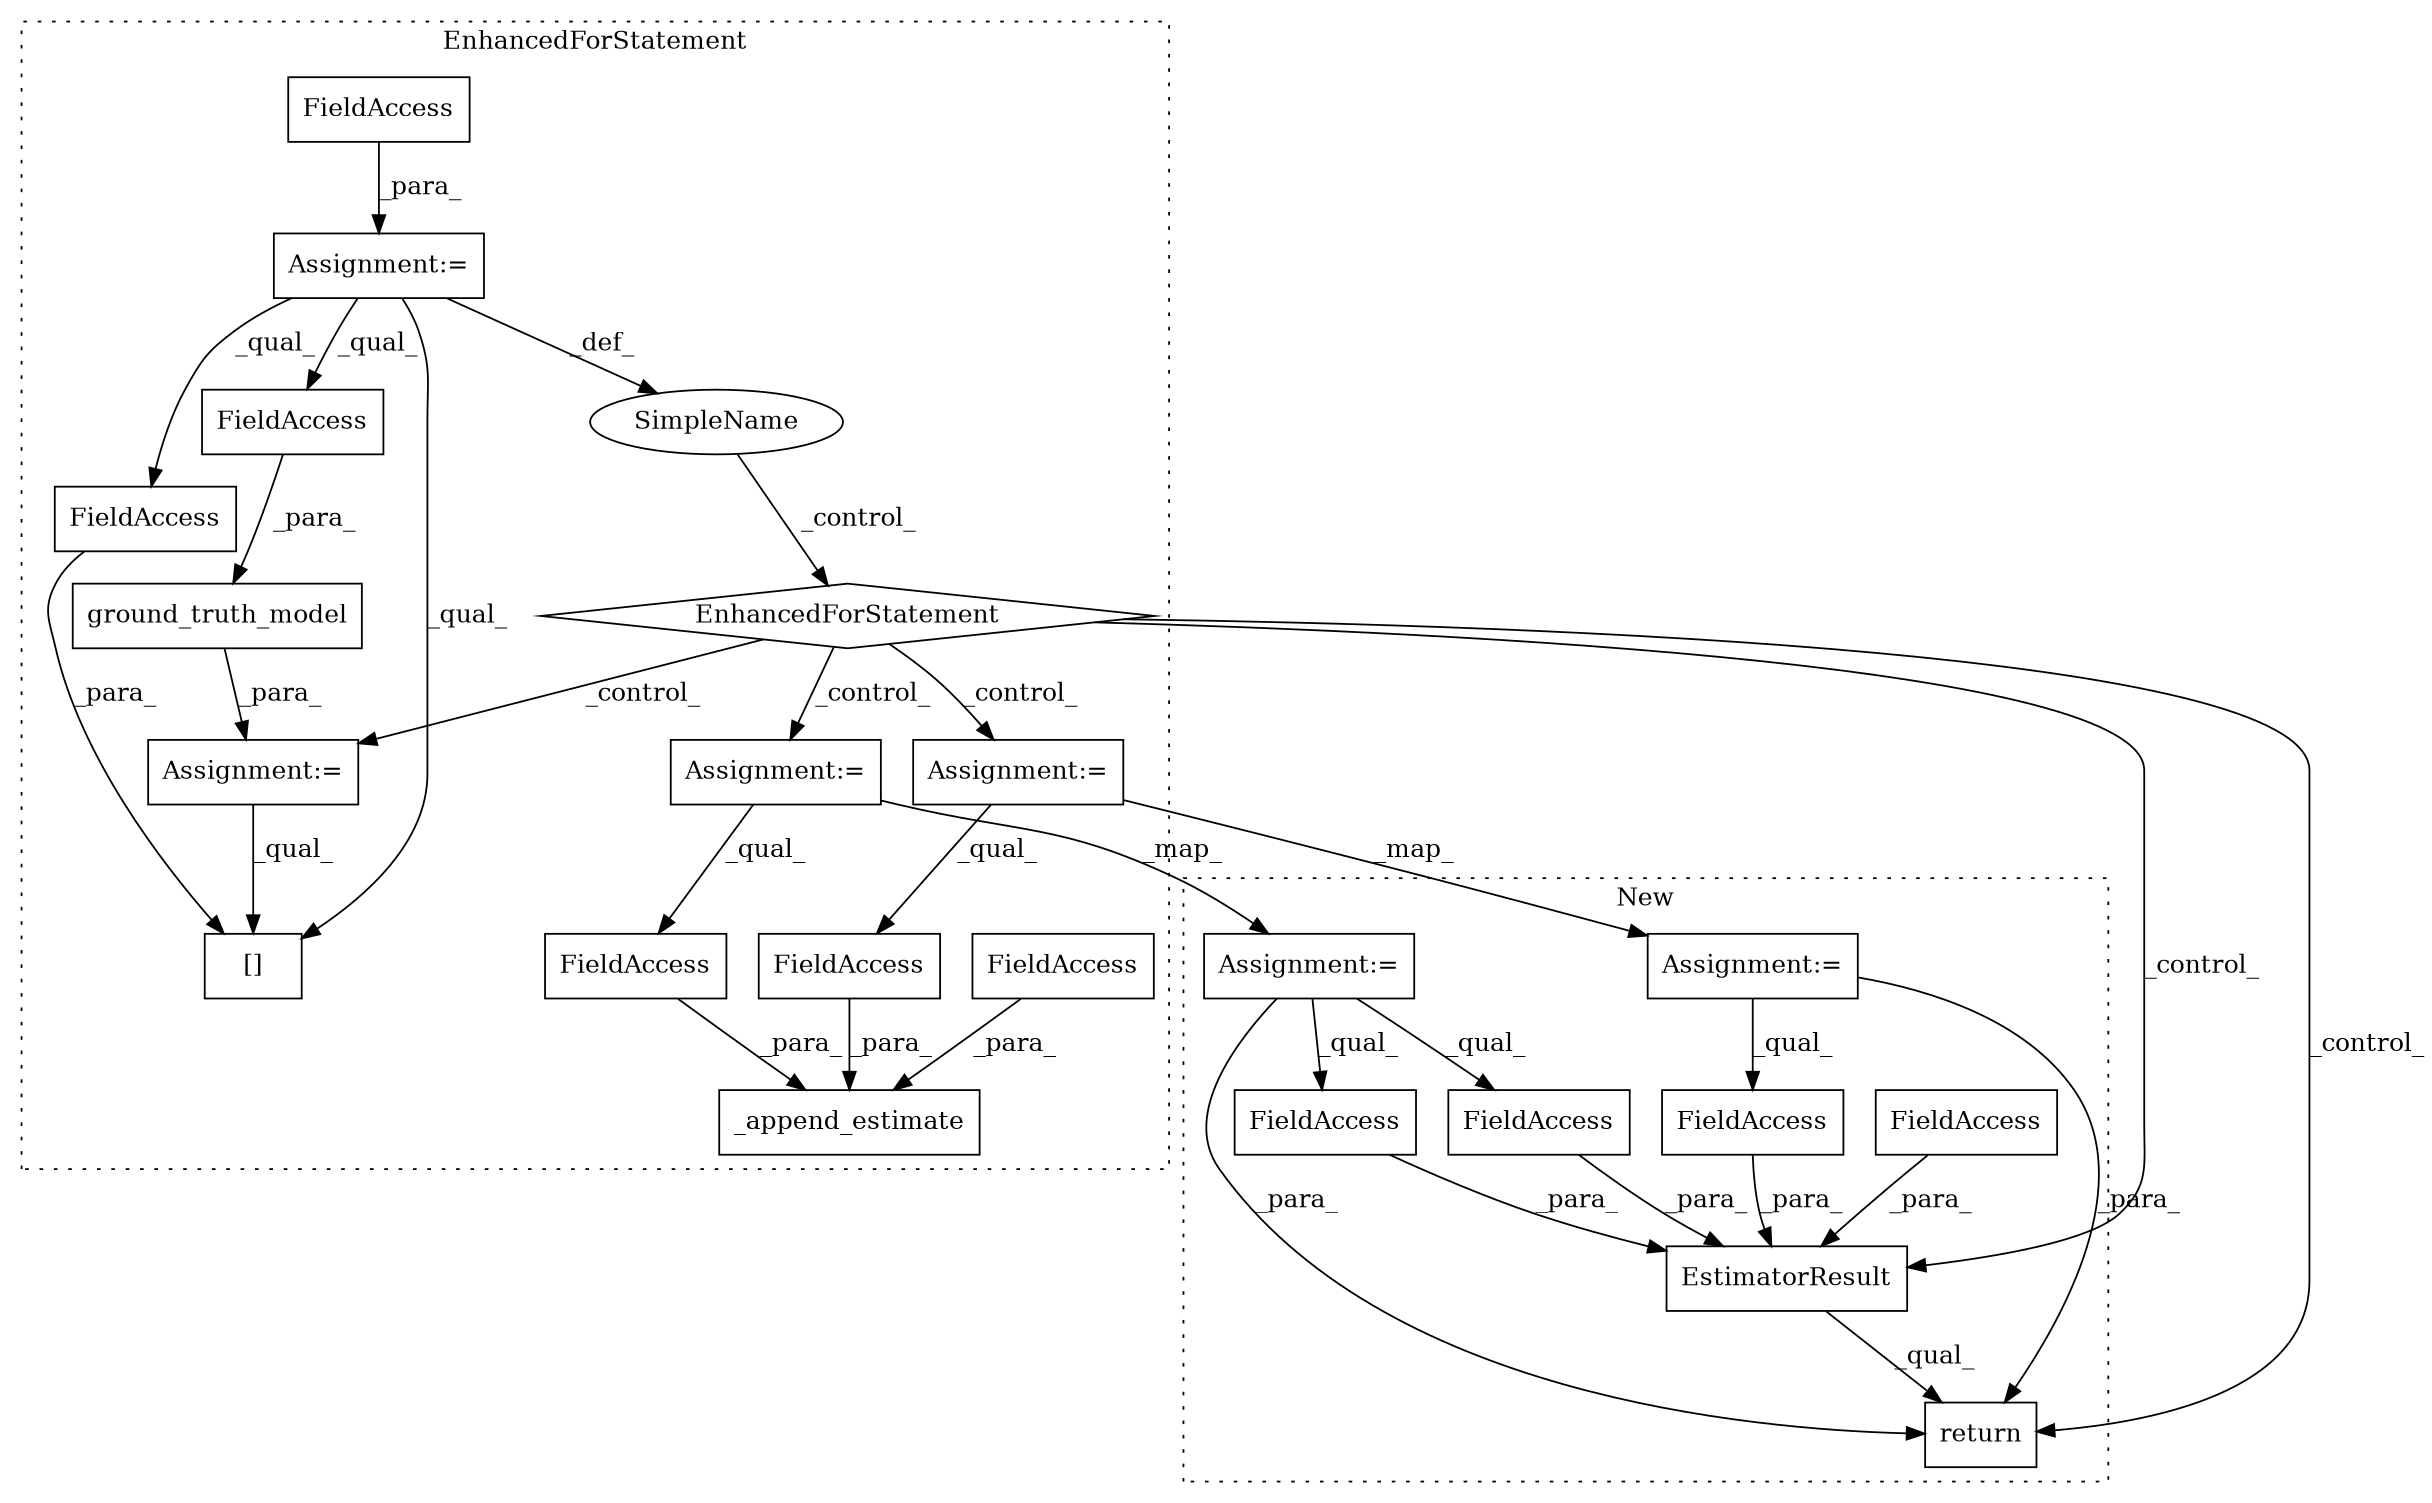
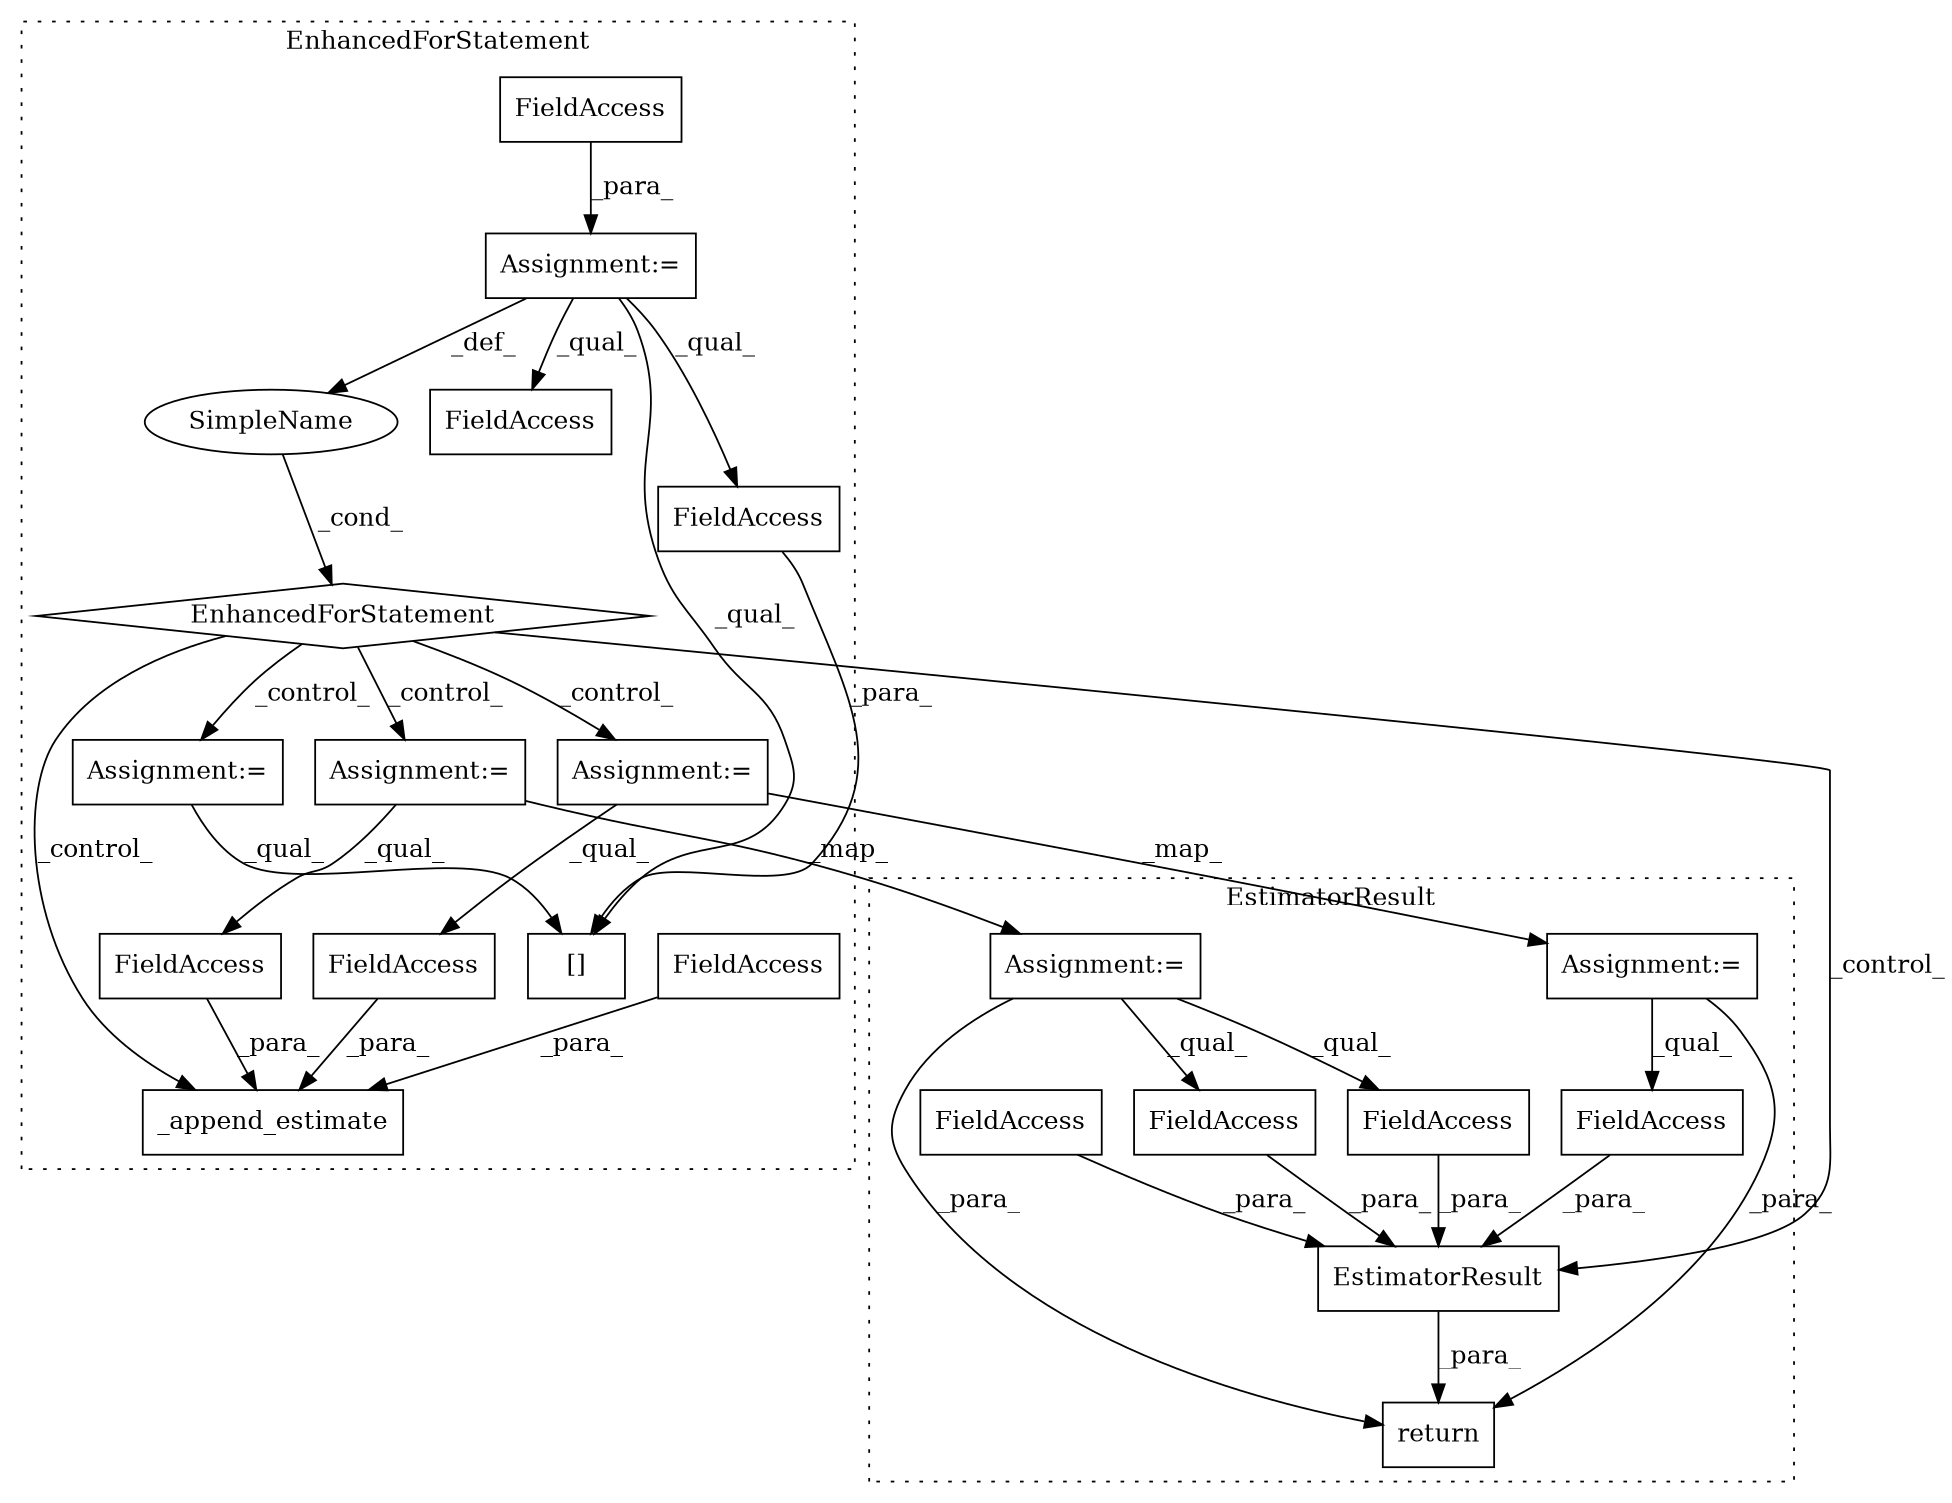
edge "SimpleName" -> "EnhancedForStatement": label "_control_" -> "_cond_"
node "ground_truth_model": removed
edge "EnhancedForStatement" -> "return": now "EnhancedForStatement" -> "_append_estimate"
cluster "New": label "New" -> "EstimatorResult"
edge "EstimatorResult" -> "return": label "_qual_" -> "_para_"
